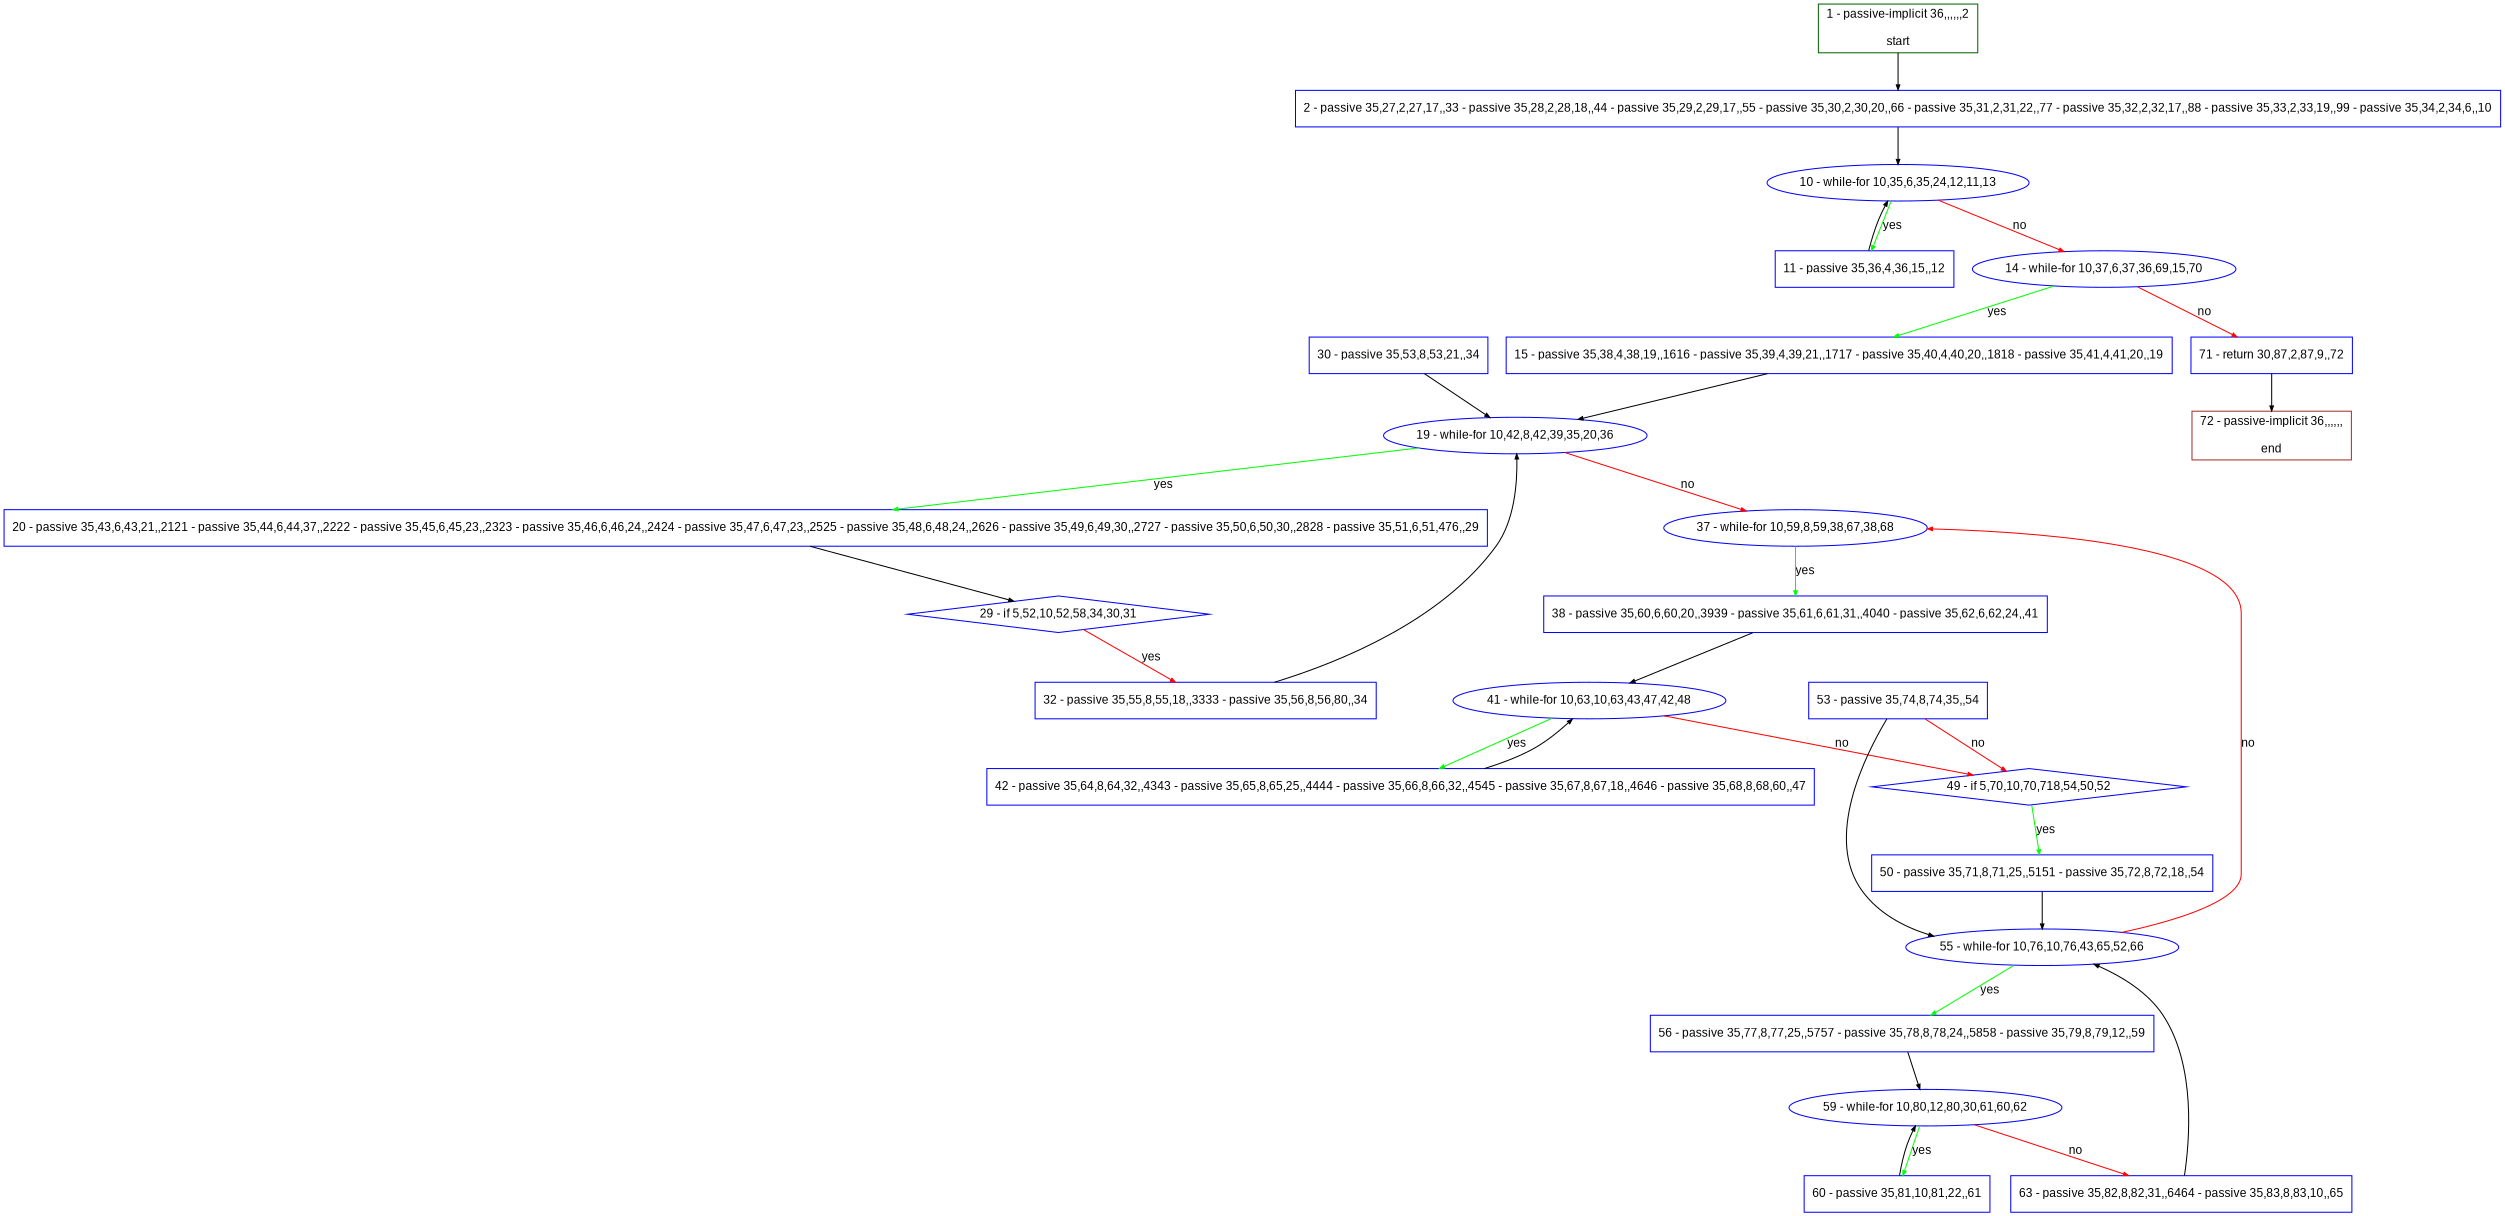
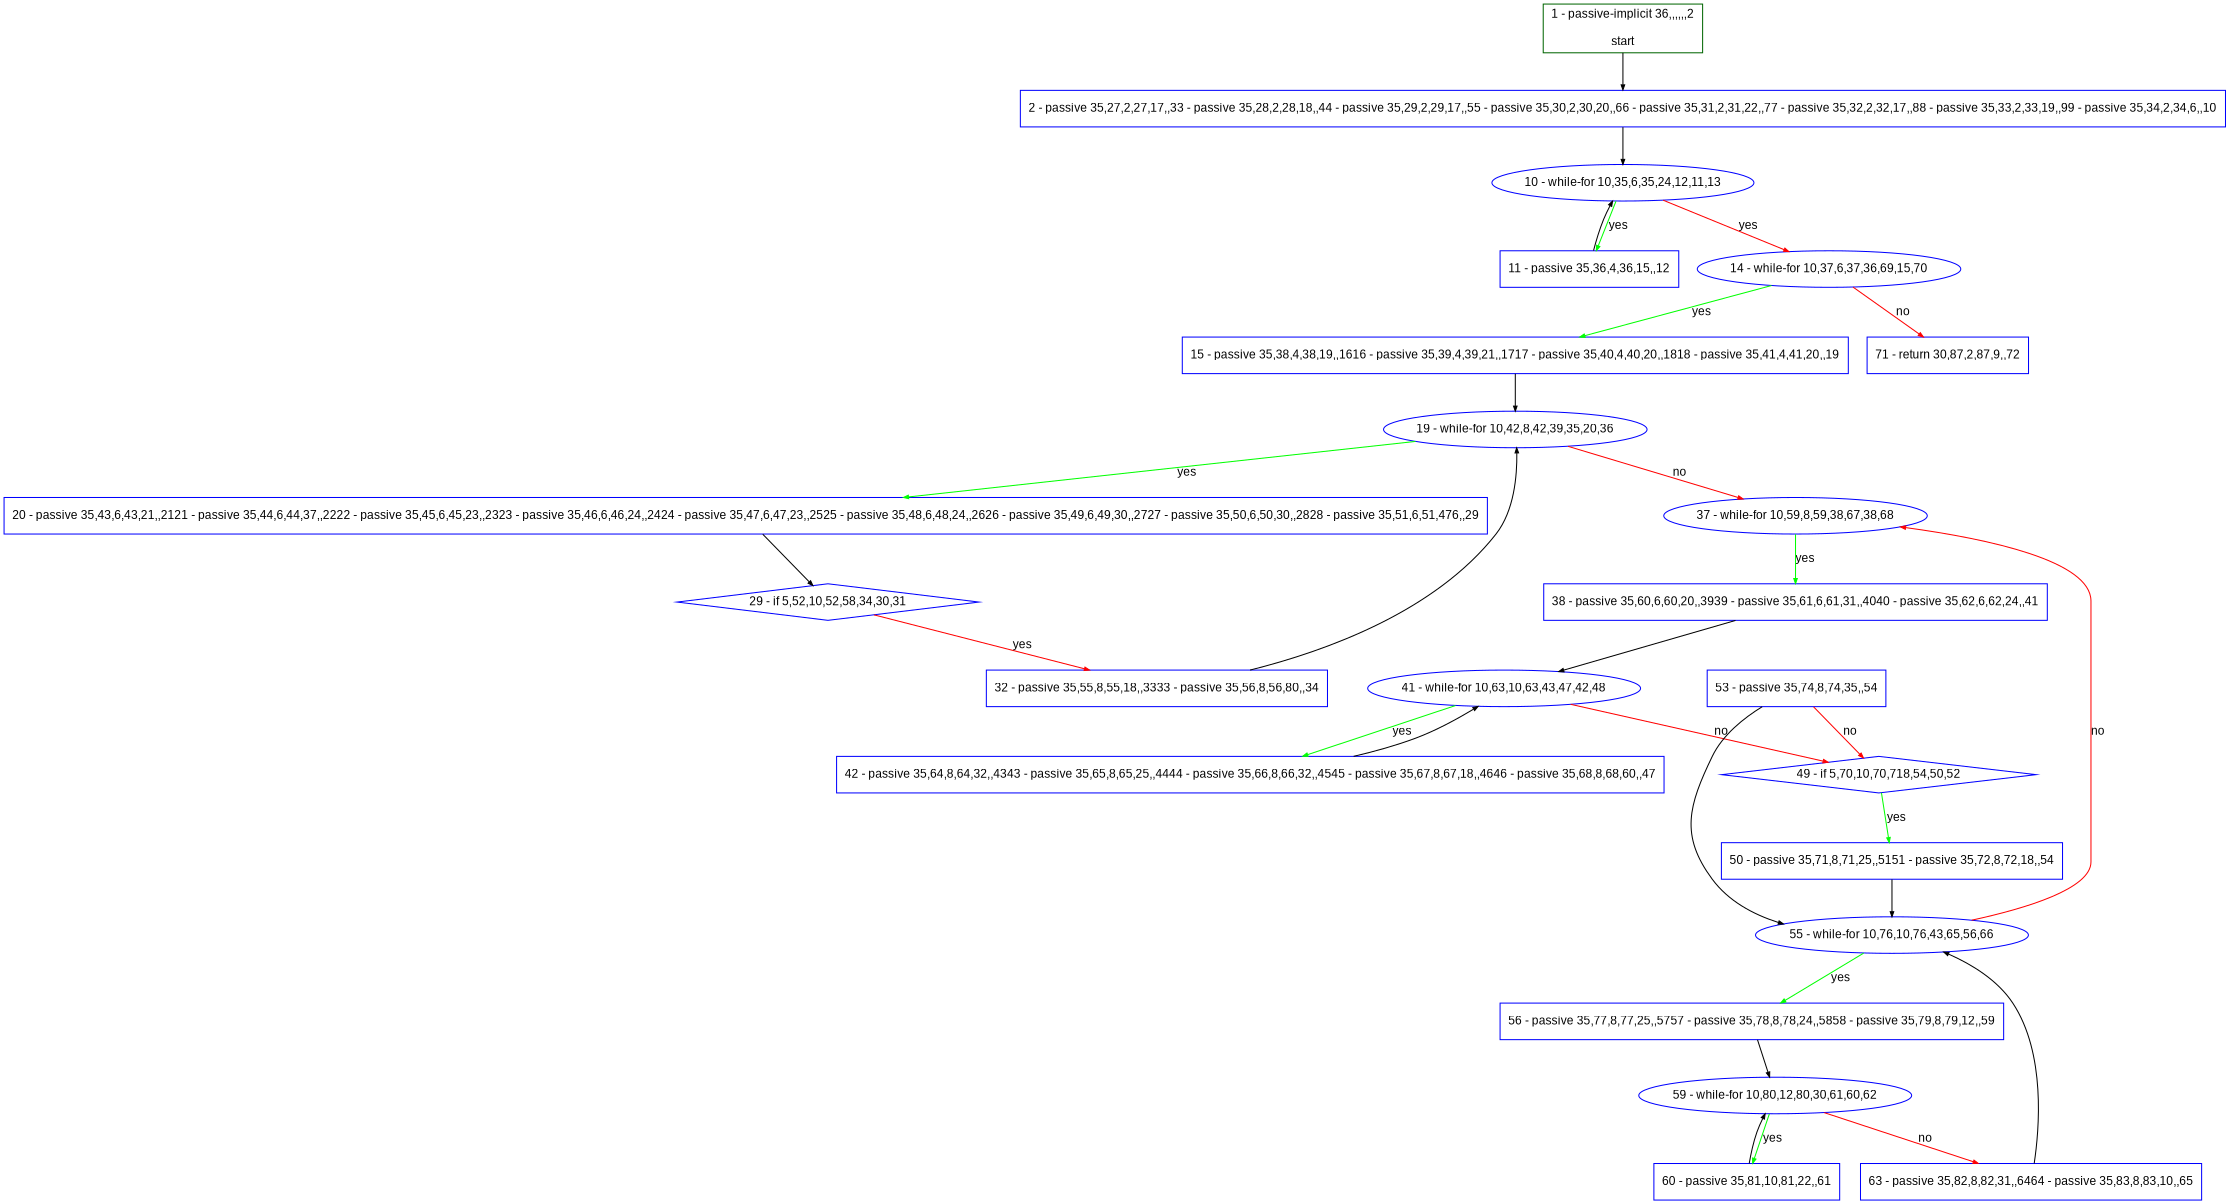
edge "10 - while-for 10,35,6,35,24,12,11,13" -> "14 - while-for 10,37,6,37,36,69,15,70": label "no" -> "yes"
node "30 - passive 35,53,8,53,21,,34": removed
node "72 - passive-implicit 36,,,,,, end": removed
node "55 - while-for 10,76,10,76,43,65,52,66": label "55 - while-for 10,76,10,76,43,65,52,66" -> "55 - while-for 10,76,10,76,43,65,56,66"
